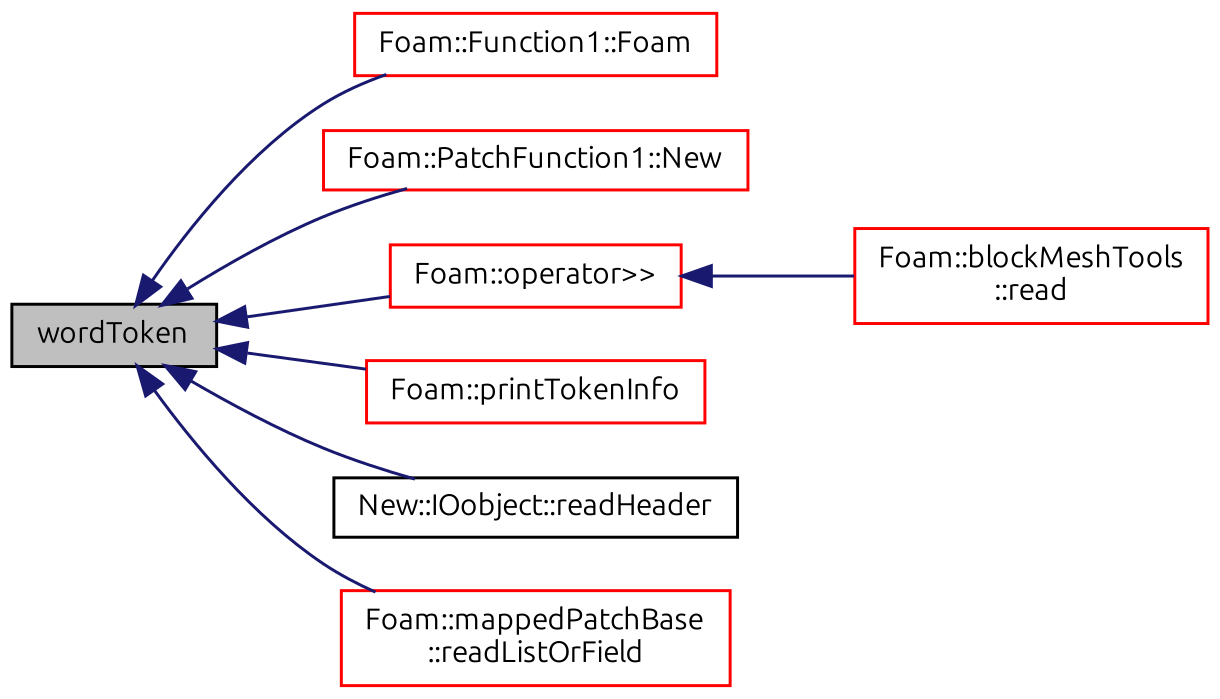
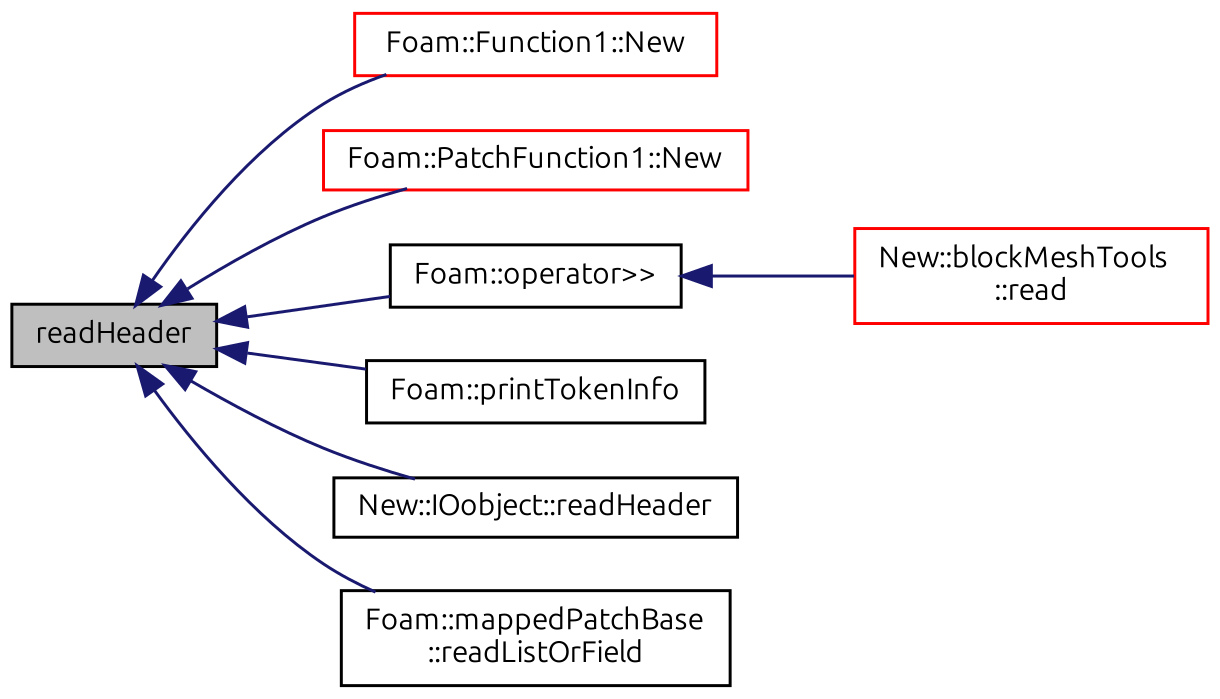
node "Foam::Function1::Foam": label "Foam::Function1::Foam" -> "Foam::Function1::New"
node "Foam::operator>>": color red -> black
node "Foam::blockMeshTools ::read": label "Foam::blockMeshTools ::read" -> "New::blockMeshTools ::read"
node "wordToken": label "wordToken" -> "readHeader"
node "Foam::printTokenInfo": color red -> black
node "Foam::mappedPatchBase ::readListOrField": color red -> black
